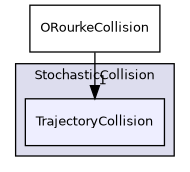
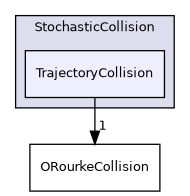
edge "ORourkeCollision" -> "TrajectoryCollision": reversed
